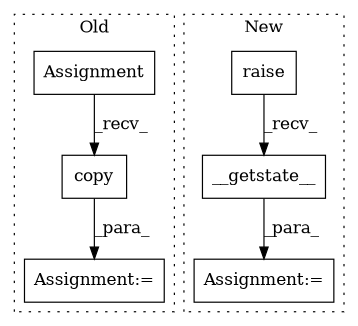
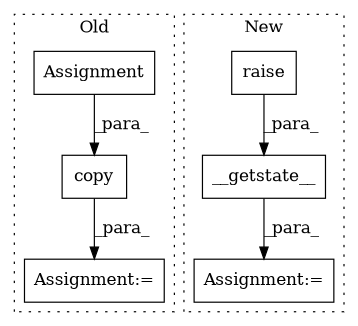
edge "Assignment" -> "copy": label "_recv_" -> "_para_"
edge "raise" -> "__getstate__": label "_recv_" -> "_para_"
